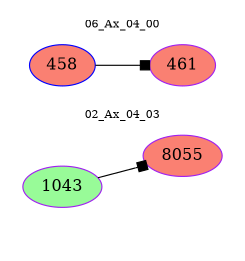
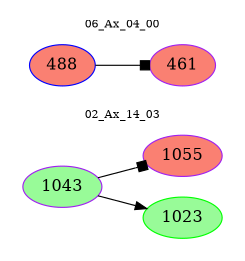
node "458": label "458" -> "488"
cluster "02_Ax_04_03": label "02_Ax_04_03" -> "02_Ax_14_03"
node "8055": label "8055" -> "1055"
node "1023": added
